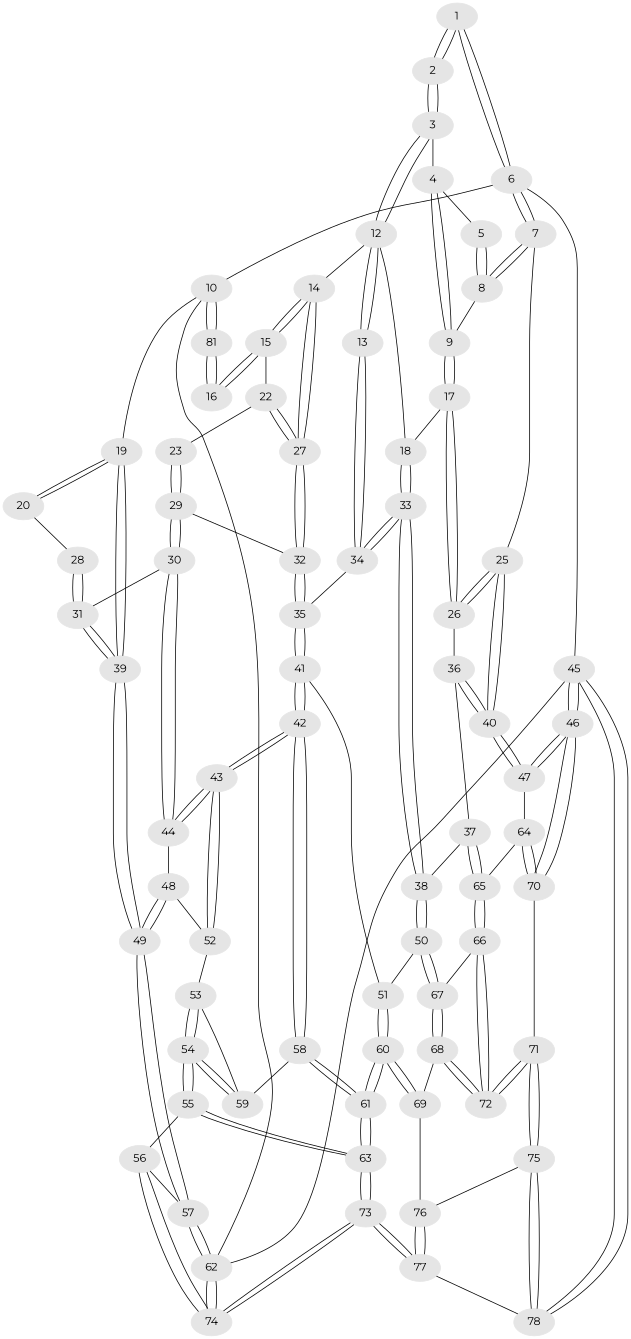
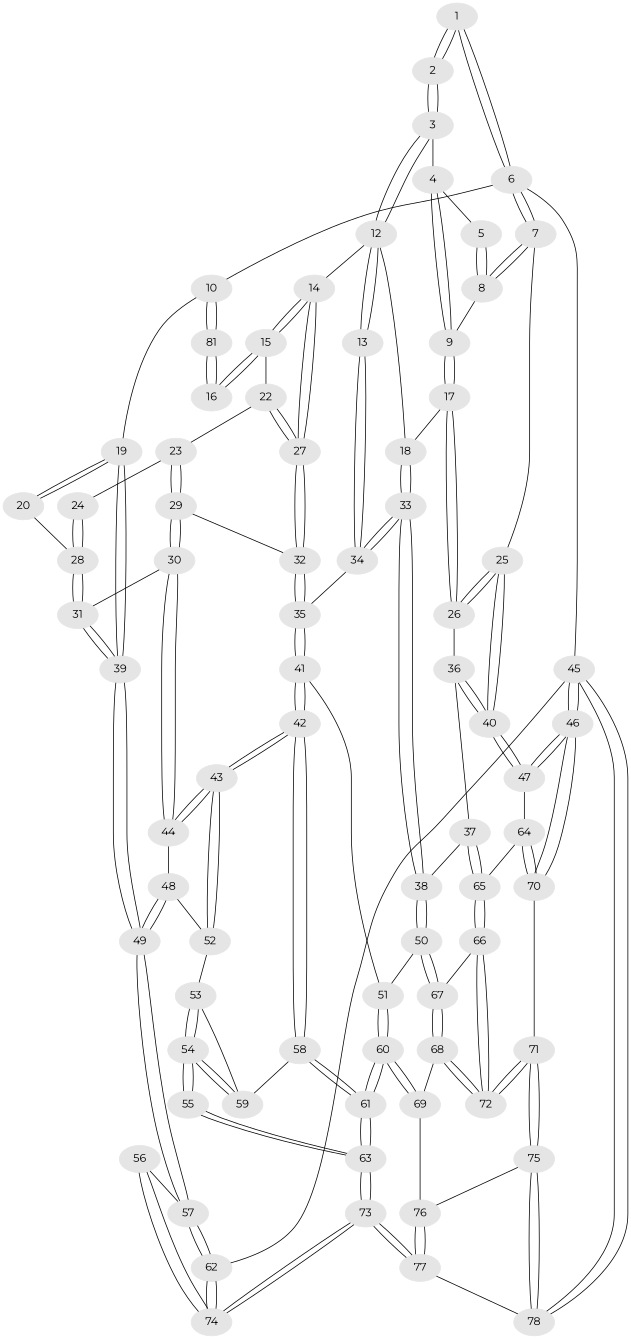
node "24": added
edge "10" -- "62": removed
edge "55" -- "56": removed
